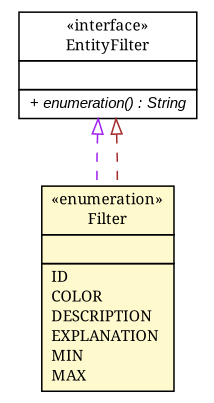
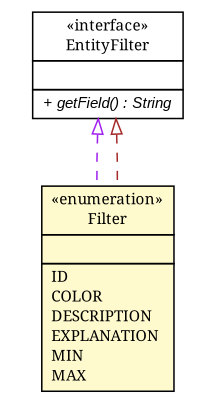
node "EntityFilter": text "+ enumeration() : String" -> "+ getField() : String"
